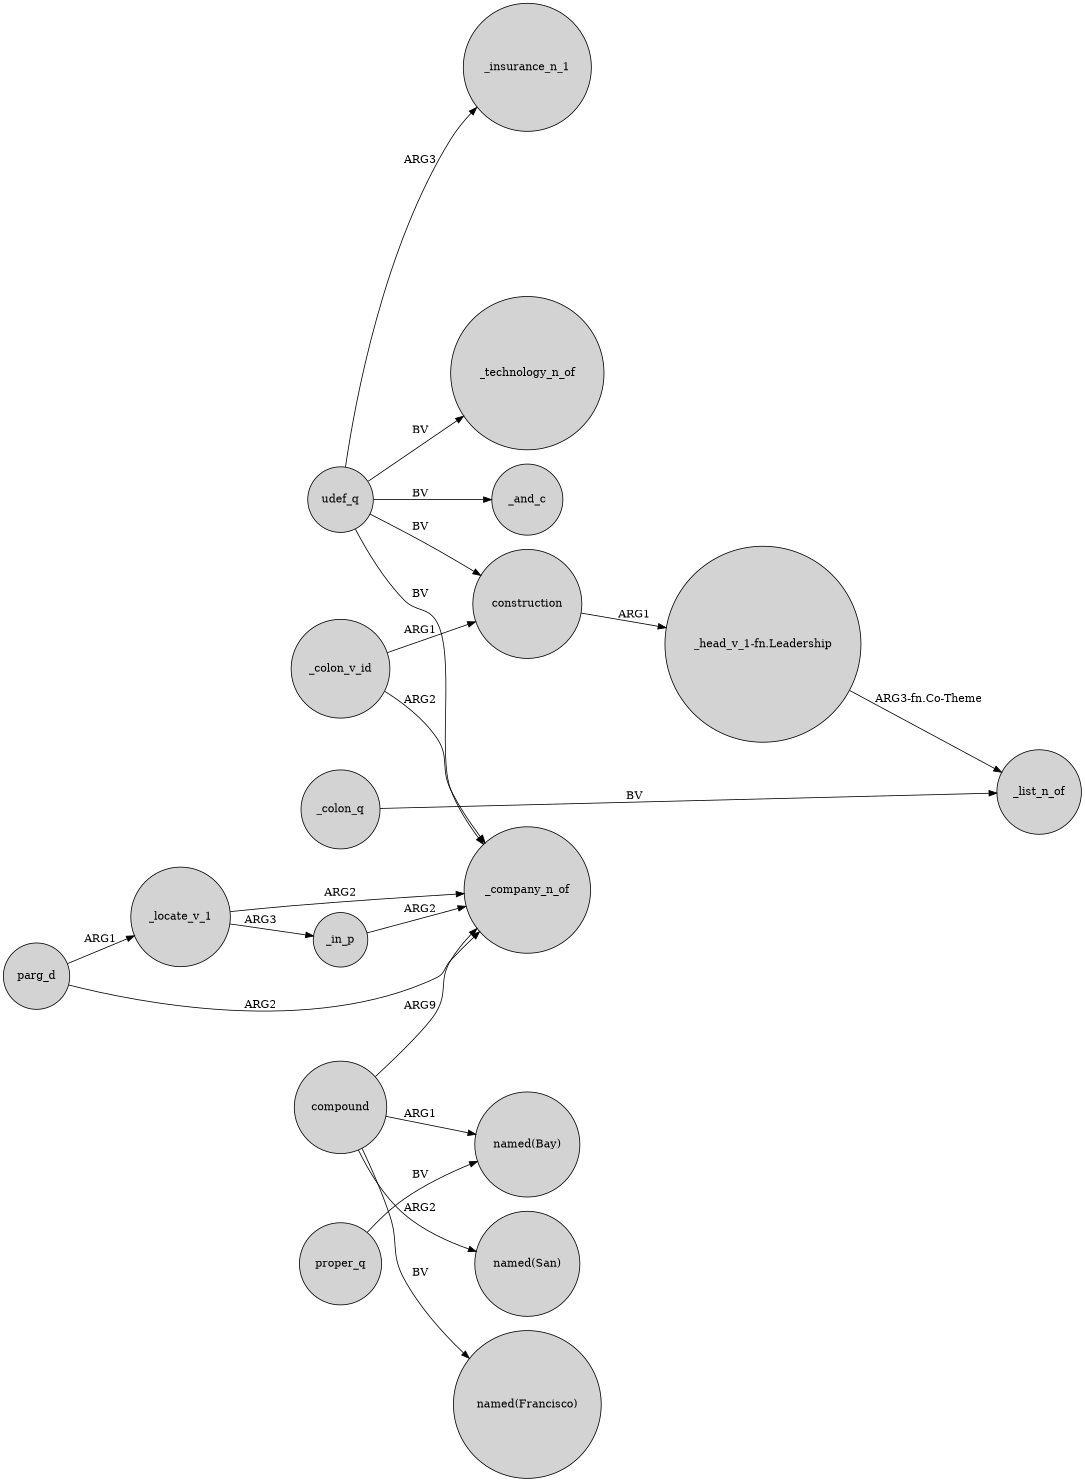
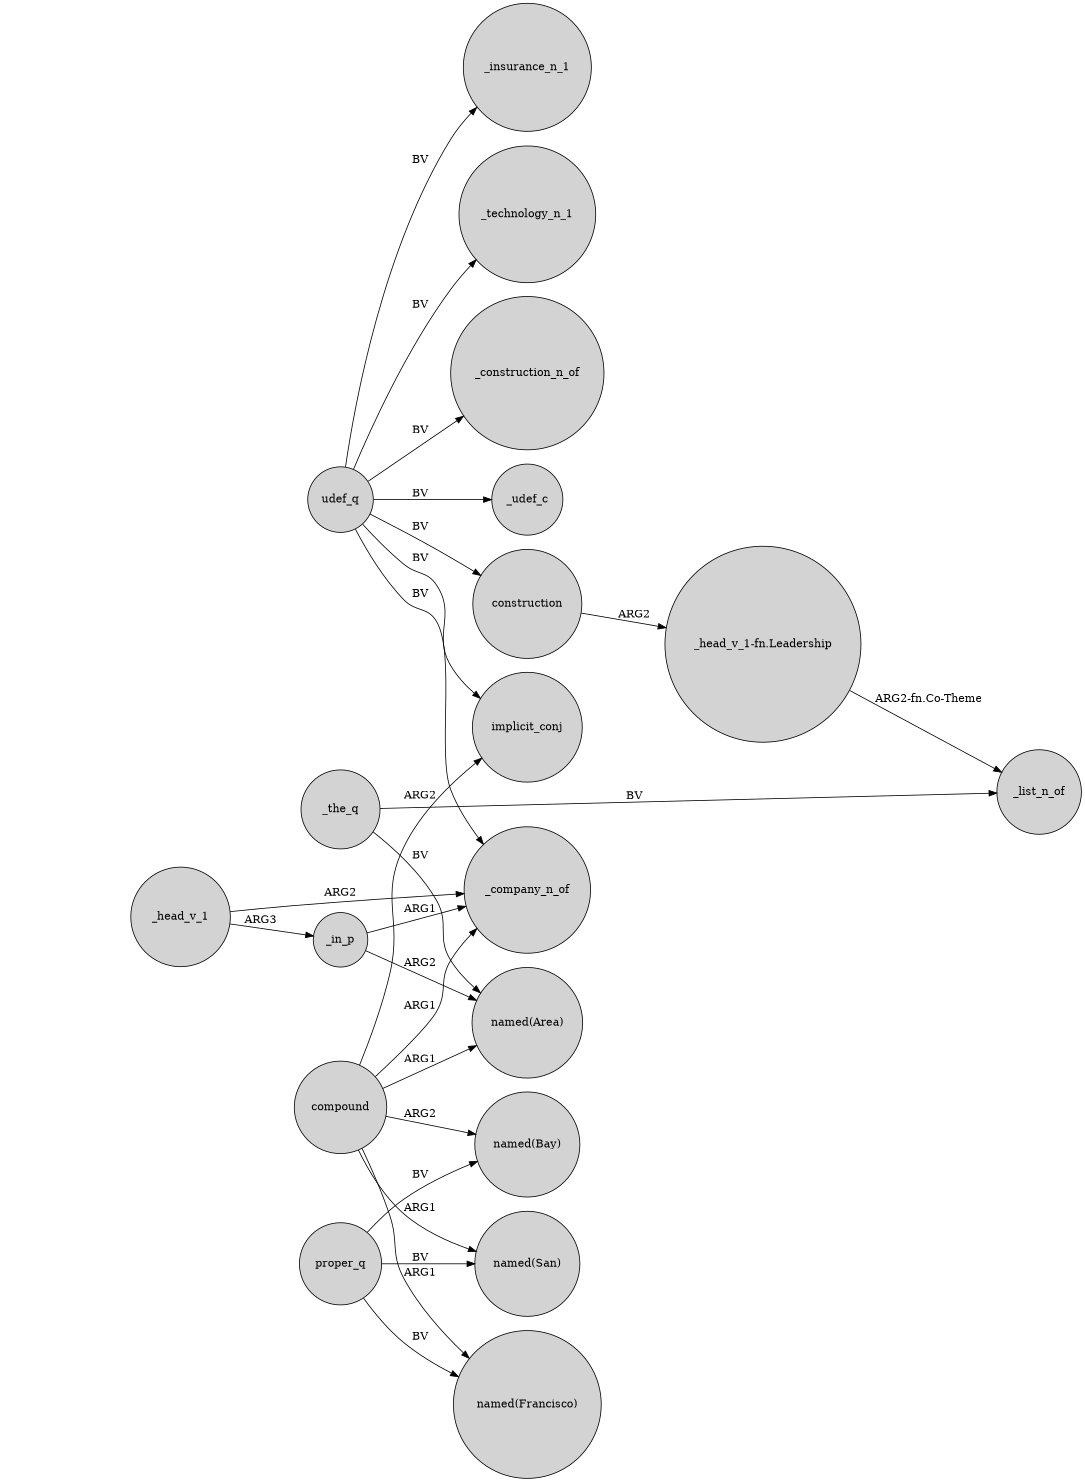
edge "udef_q" -> "_insurance_n_1": label "ARG3" -> "BV"
node "_technology_n_1": added
node "_technology_n_of": label "_technology_n_of" -> "_construction_n_of"
node "_and_c": label "_and_c" -> "_udef_c"
edge "construction" -> "_head_v_1-fn.Leadership": label "ARG1" -> "ARG2"
node "_colon_v_id": removed
edge "_head_v_1-fn.Leadership" -> "_list_n_of": label "ARG3-fn.Co-Theme" -> "ARG2-fn.Co-Theme"
node "implicit_conj": added
node "_colon_q": label "_colon_q" -> "_the_q"
edge "_in_p" -> "_company_n_of": label "ARG2" -> "ARG1"
node "_locate_v_1": label "_locate_v_1" -> "_head_v_1"
node "parg_d": removed
edge "compound" -> "_company_n_of": label "ARG9" -> "ARG1"
node "named(Area)": added
edge "compound" -> "named(Bay)": label "ARG1" -> "ARG2"
edge "compound" -> "named(San)": label "ARG2" -> "ARG1"
edge "proper_q" -> "named(San)": added, label "BV"
edge "compound" -> "named(Francisco)": label "BV" -> "ARG1"
edge "proper_q" -> "named(Francisco)": added, label "BV"
